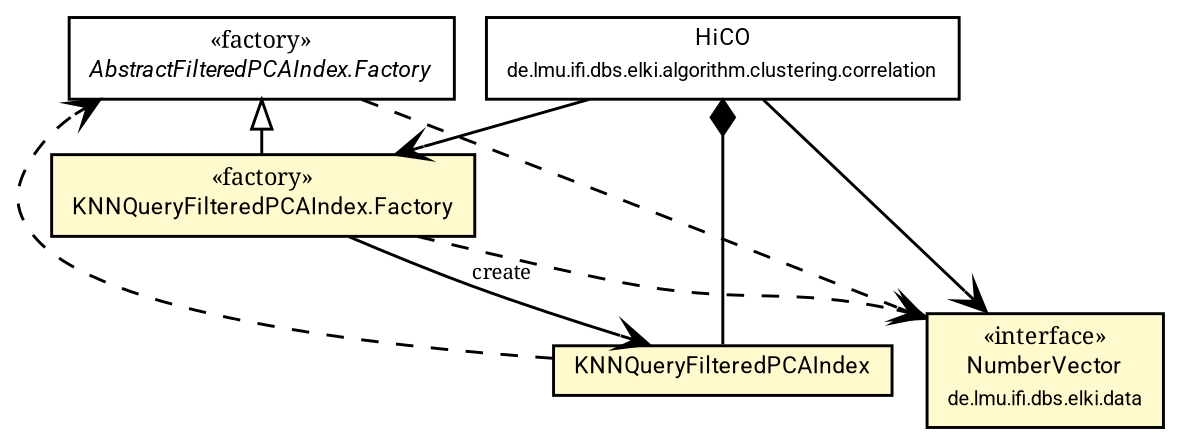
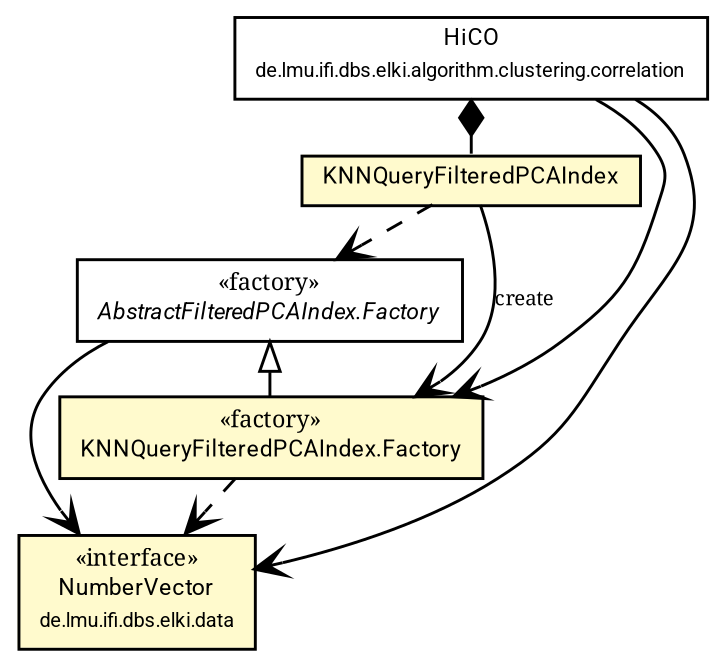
edge "AbstractFilteredPCAIndex.Factory" -> "NumberVector": style dashed -> solid
edge "KNNQueryFilteredPCAIndex.Factory" -> "KNNQueryFilteredPCAIndex": reversed
